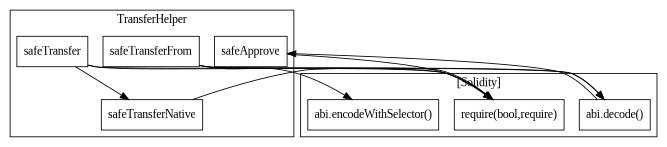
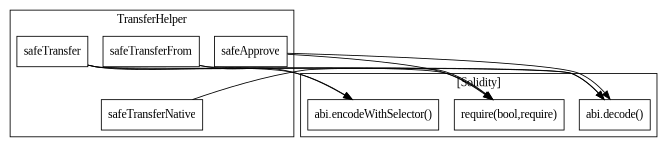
edge "abi.decode()" -> "safeApprove": reversed
edge "safeTransferFrom" -> "require(bool,require)": removed
edge "safeTransfer" -> "safeTransferNative": now "safeTransfer" -> "abi.encodeWithSelector()"
